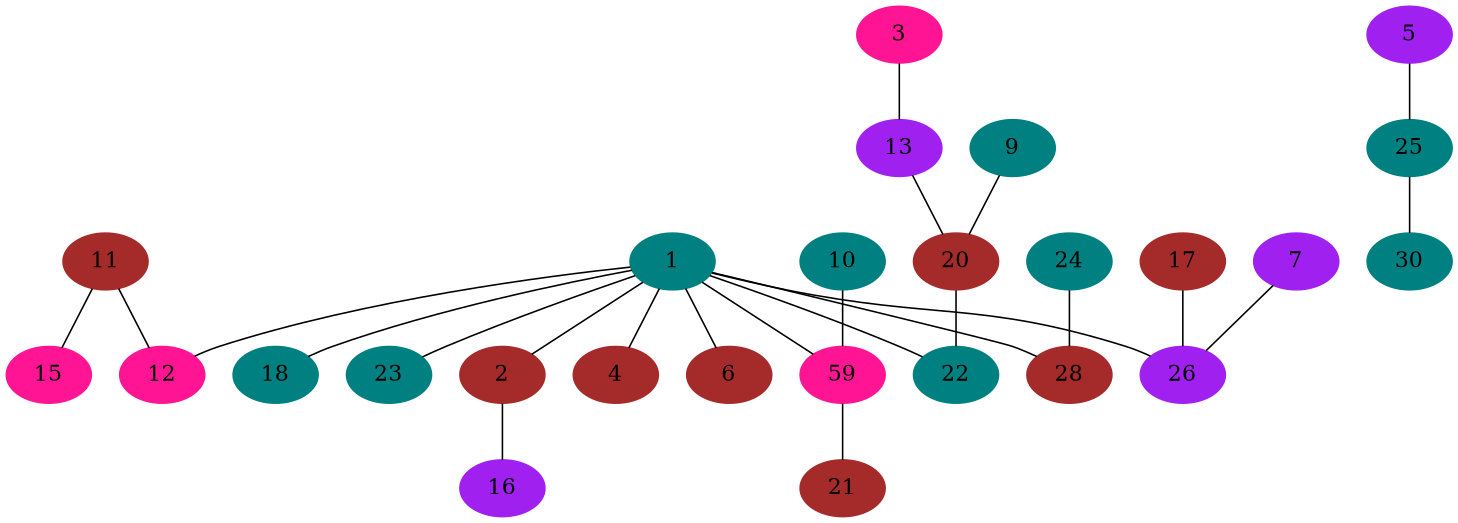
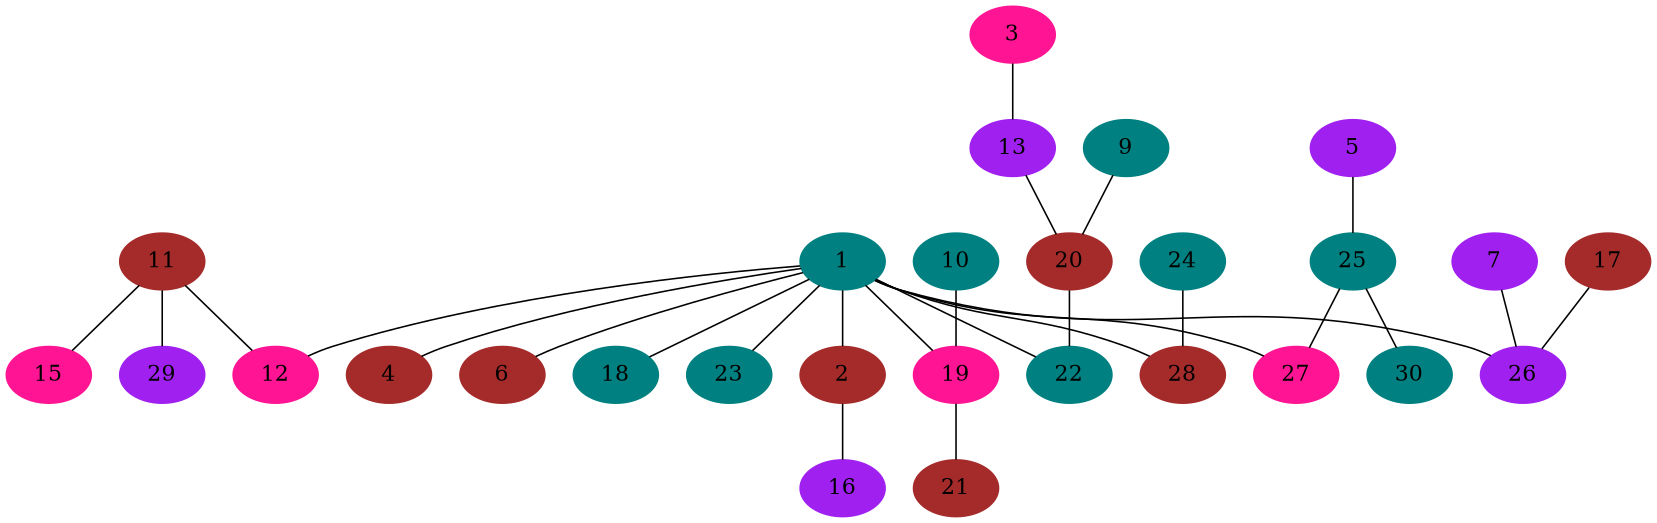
node "29": added
node "59": label "59" -> "19"
node "27": added
